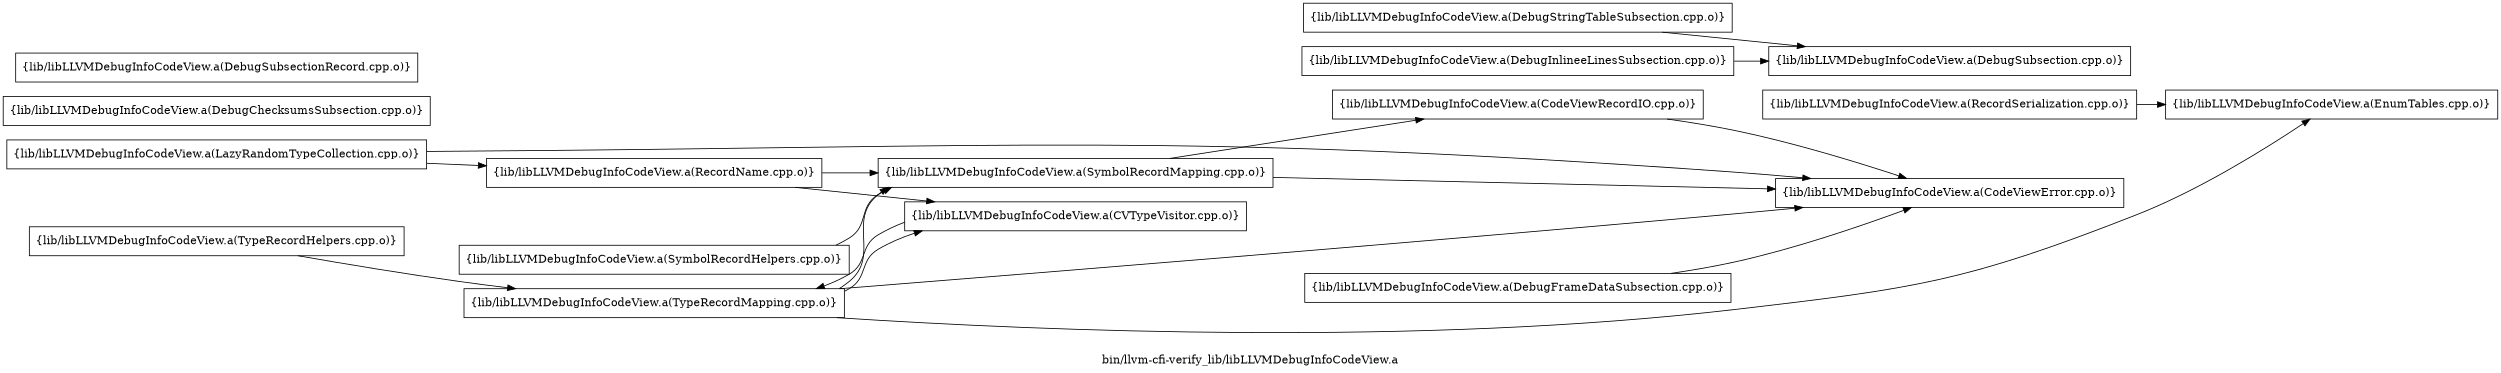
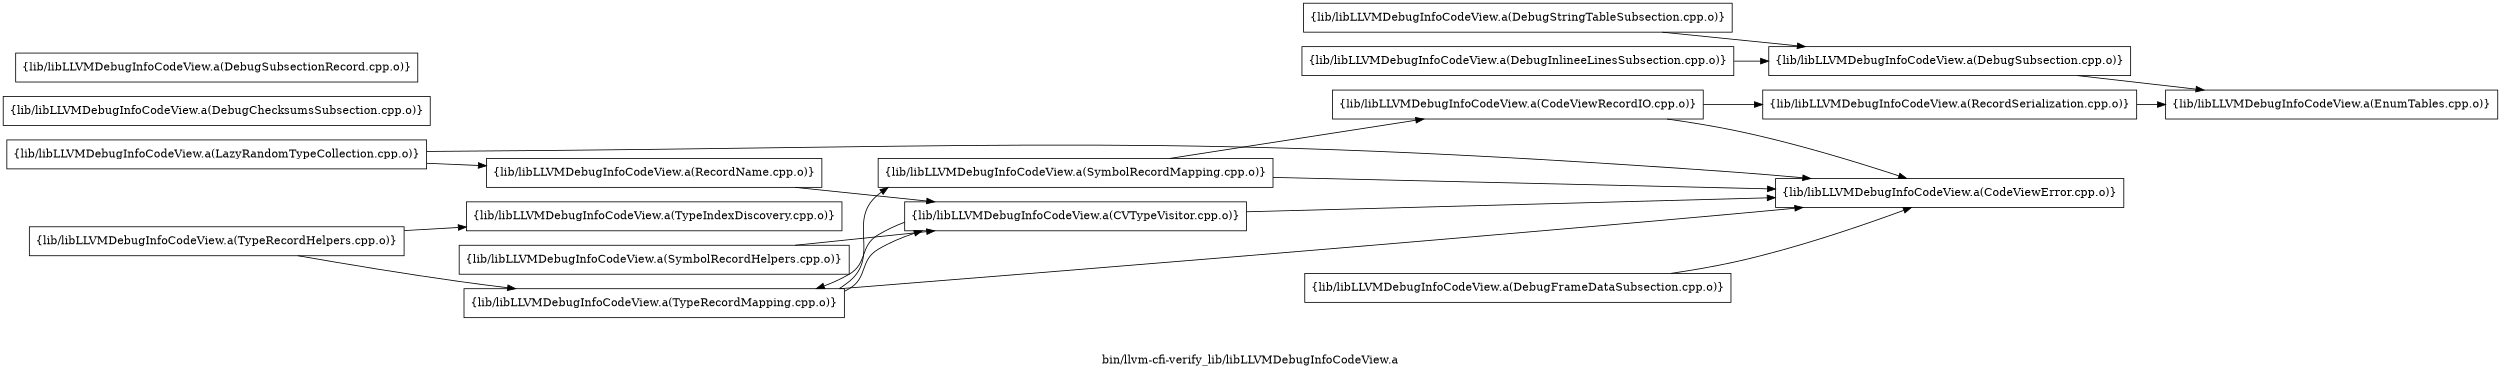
edge "{lib/libLLVMDebugInfoCodeView.a(CodeViewRecordIO.cpp.o)}" -> "{lib/libLLVMDebugInfoCodeView.a(RecordSerialization.cpp.o)}": added
edge "{lib/libLLVMDebugInfoCodeView.a(RecordName.cpp.o)}" -> "{lib/libLLVMDebugInfoCodeView.a(SymbolRecordMapping.cpp.o)}": removed
edge "{lib/libLLVMDebugInfoCodeView.a(CVTypeVisitor.cpp.o)}" -> "{lib/libLLVMDebugInfoCodeView.a(CodeViewError.cpp.o)}": added
node "{lib/libLLVMDebugInfoCodeView.a(TypeIndexDiscovery.cpp.o)}": added
edge "{lib/libLLVMDebugInfoCodeView.a(SymbolRecordHelpers.cpp.o)}" -> "{lib/libLLVMDebugInfoCodeView.a(SymbolRecordMapping.cpp.o)}": now "{lib/libLLVMDebugInfoCodeView.a(SymbolRecordHelpers.cpp.o)}" -> "{lib/libLLVMDebugInfoCodeView.a(CVTypeVisitor.cpp.o)}"
edge "{lib/libLLVMDebugInfoCodeView.a(TypeRecordMapping.cpp.o)}" -> "{lib/libLLVMDebugInfoCodeView.a(EnumTables.cpp.o)}": now "{lib/libLLVMDebugInfoCodeView.a(DebugSubsection.cpp.o)}" -> "{lib/libLLVMDebugInfoCodeView.a(EnumTables.cpp.o)}"
